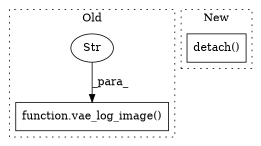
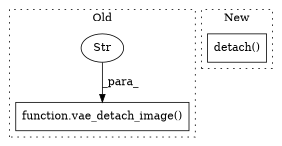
node "function.vae_log_image()": label "function.vae_log_image()" -> "function.vae_detach_image()"
